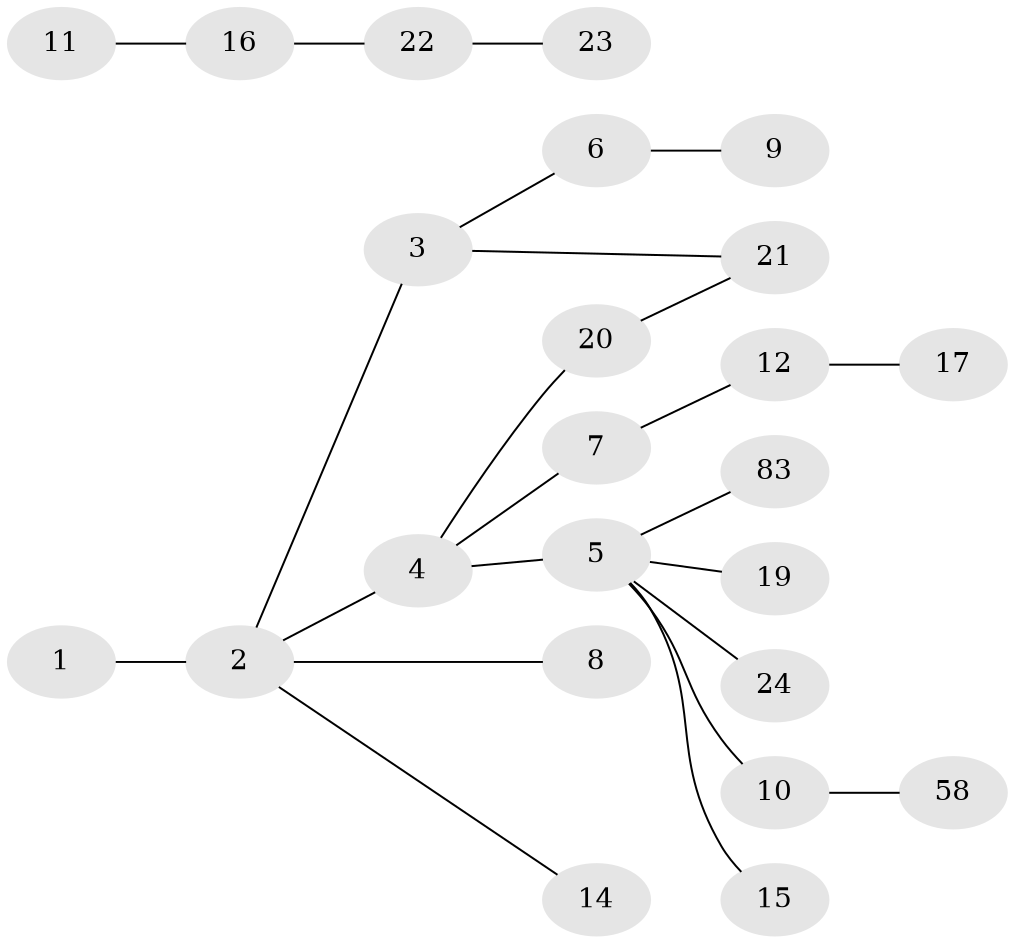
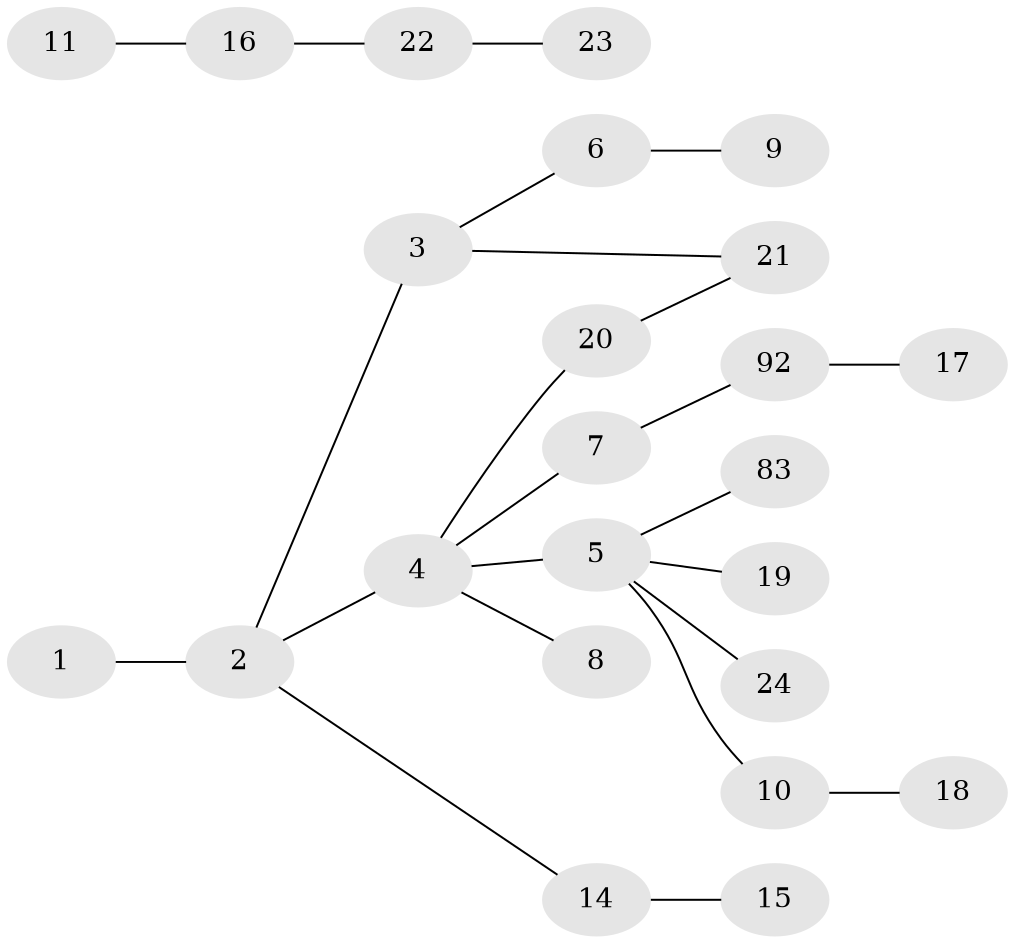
node "12": label "12" -> "92"
edge "2" -- "8": now "4" -- "8"
edge "5" -- "15": now "14" -- "15"
node "58": label "58" -> "18"
